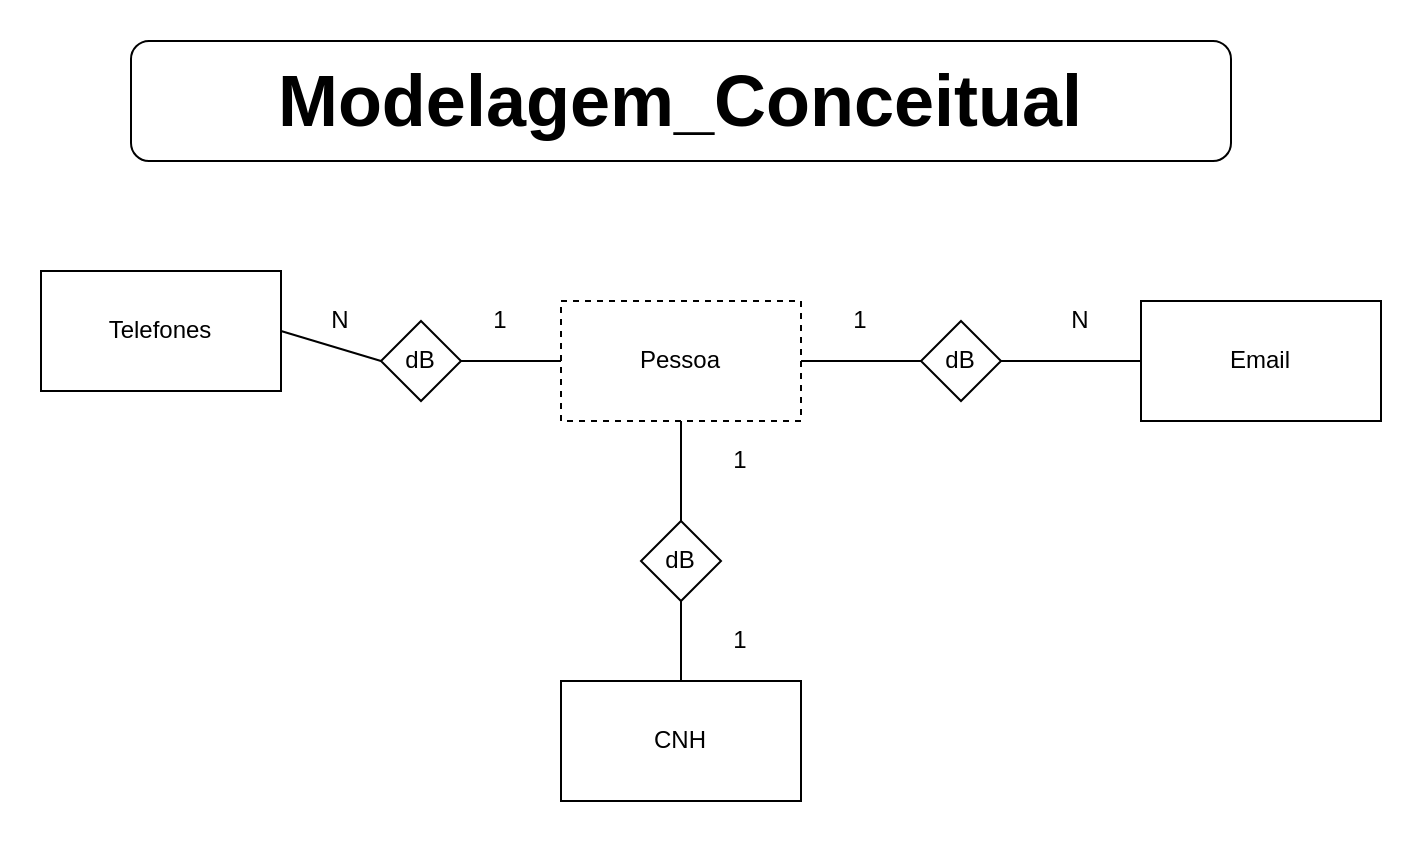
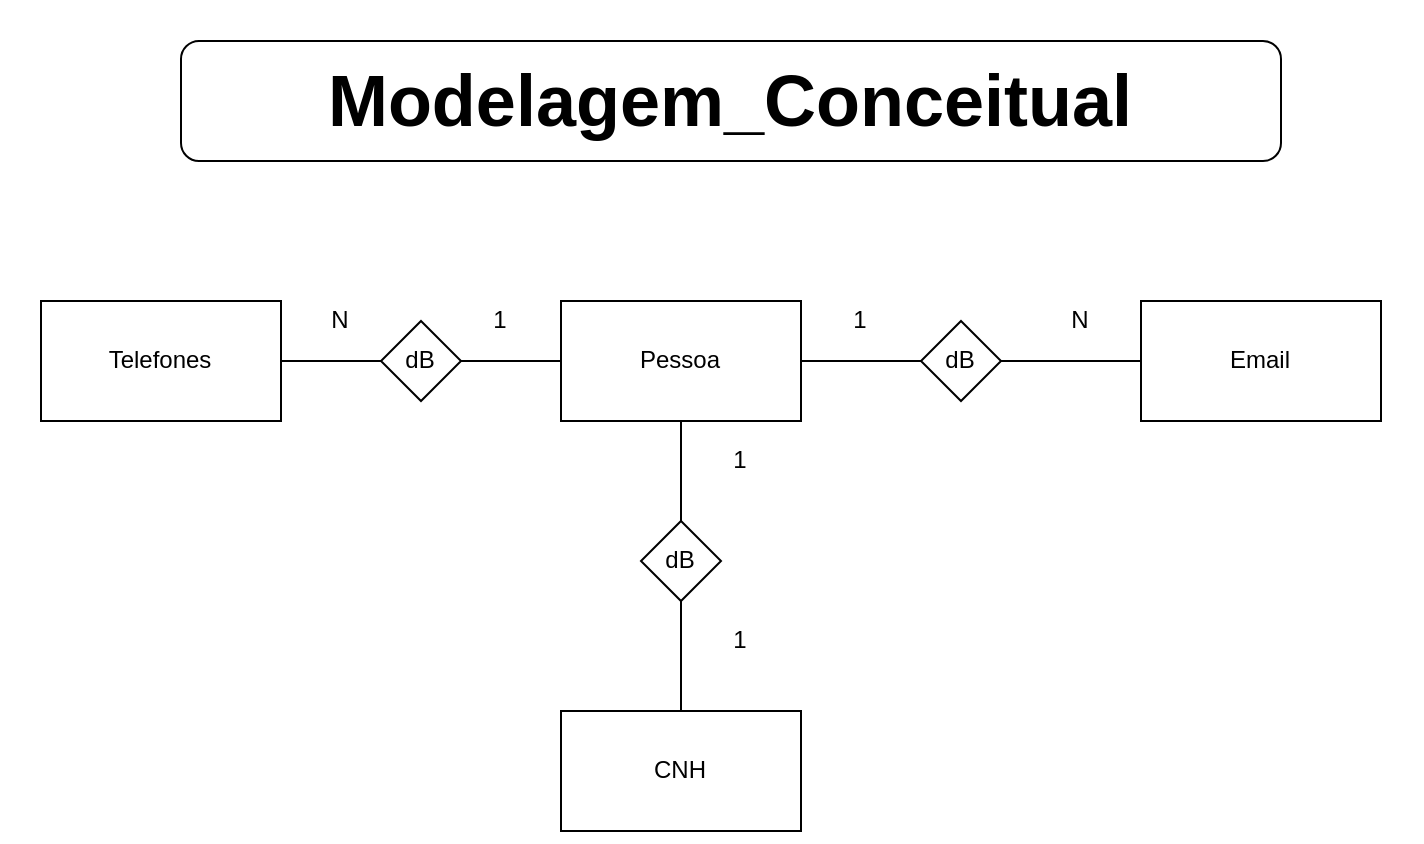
node "Modelagem_Conceitual": moved (681, 101) -> (731, 101)
node "Telefones": moved (161, 331) -> (161, 361)
node "Pessoa": style dashed -> solid
node "CNH": moved (681, 741) -> (681, 771)
